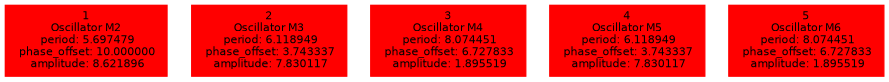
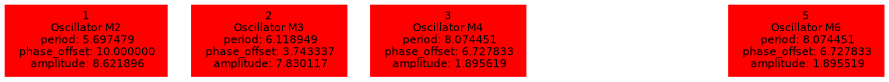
node "4": removed
node "3": text "amplitude: 1.895519" -> "amplitude: 1.895619"
